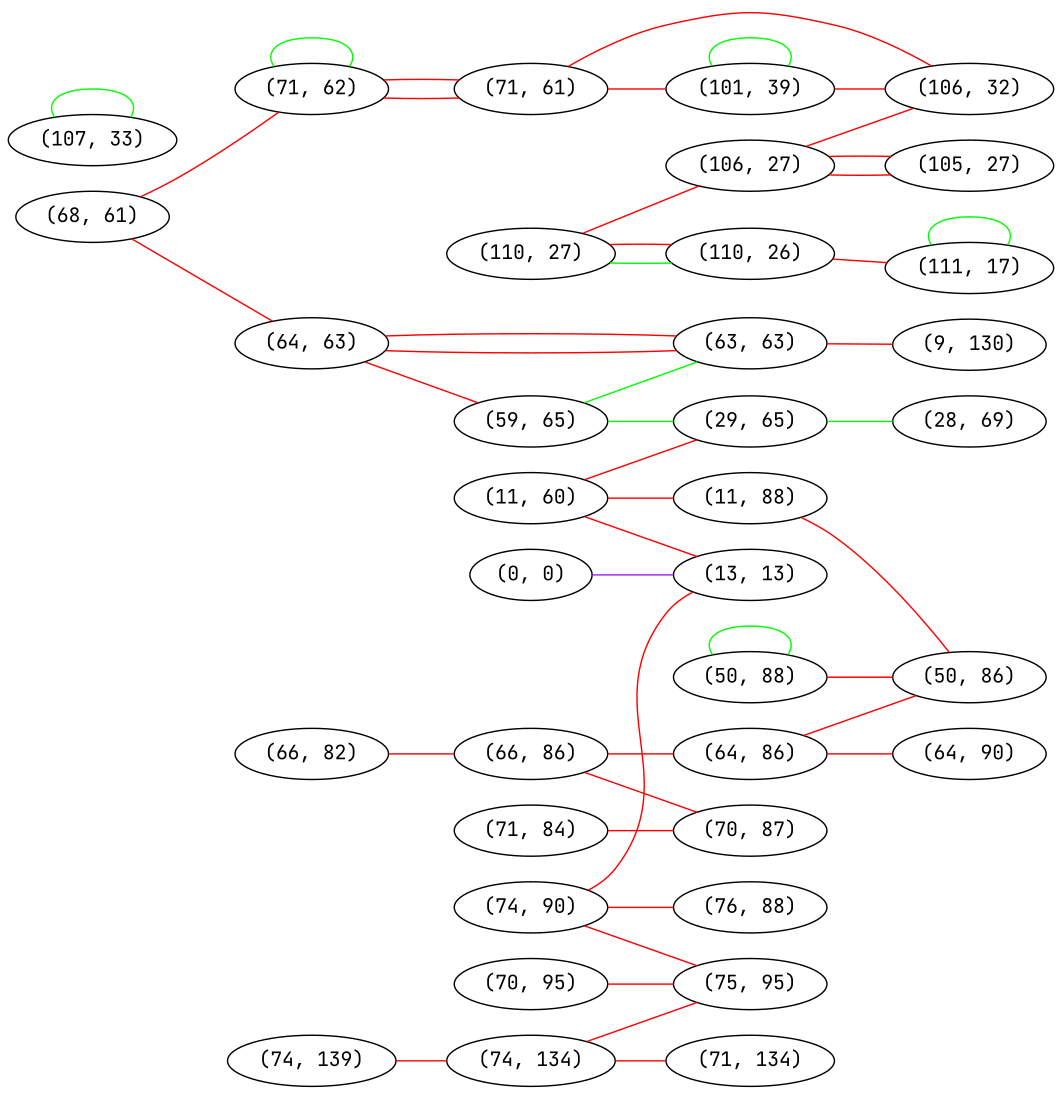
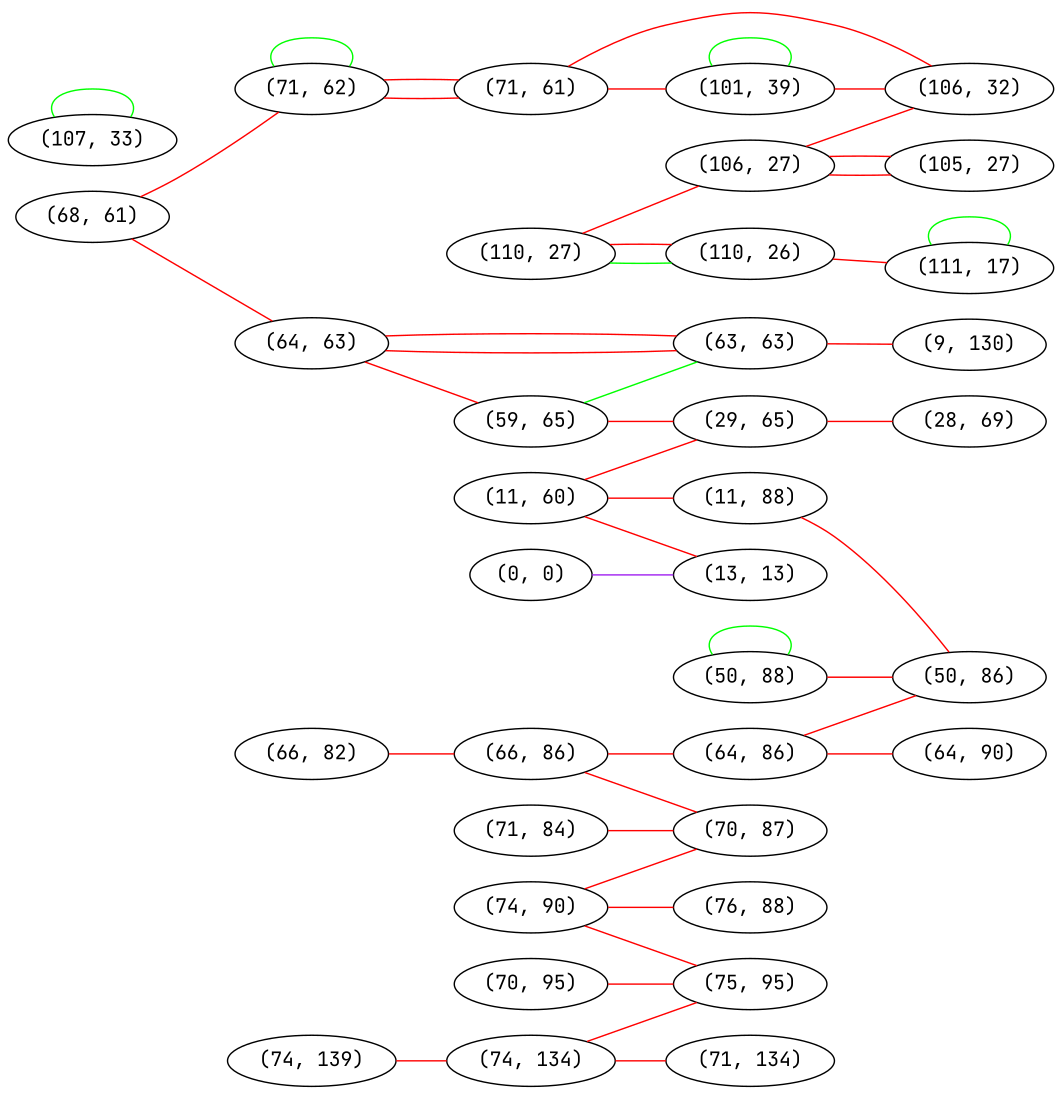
edge "(59, 65)" -- "(29, 65)": color green -> red
edge "(29, 65)" -- "(28, 69)": color green -> red
edge "(13, 13)" -- "(74, 90)": now "(70, 87)" -- "(74, 90)"
